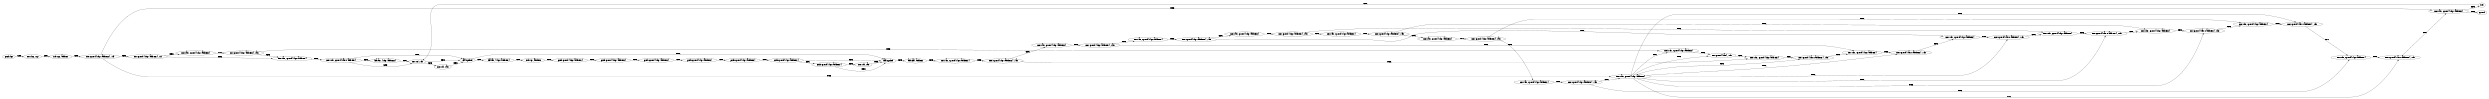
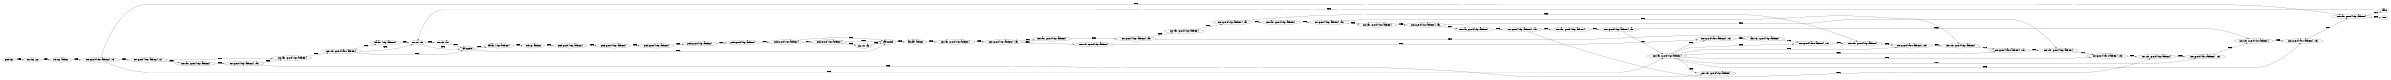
node "sub": label "sub" -> "leave"
node "qword": label "qword" -> "retn"
node "mov qword [ rax ] , rdx": removed
